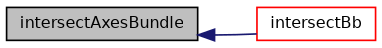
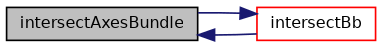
edge "intersectAxesBundle" -> "intersectBb": added
